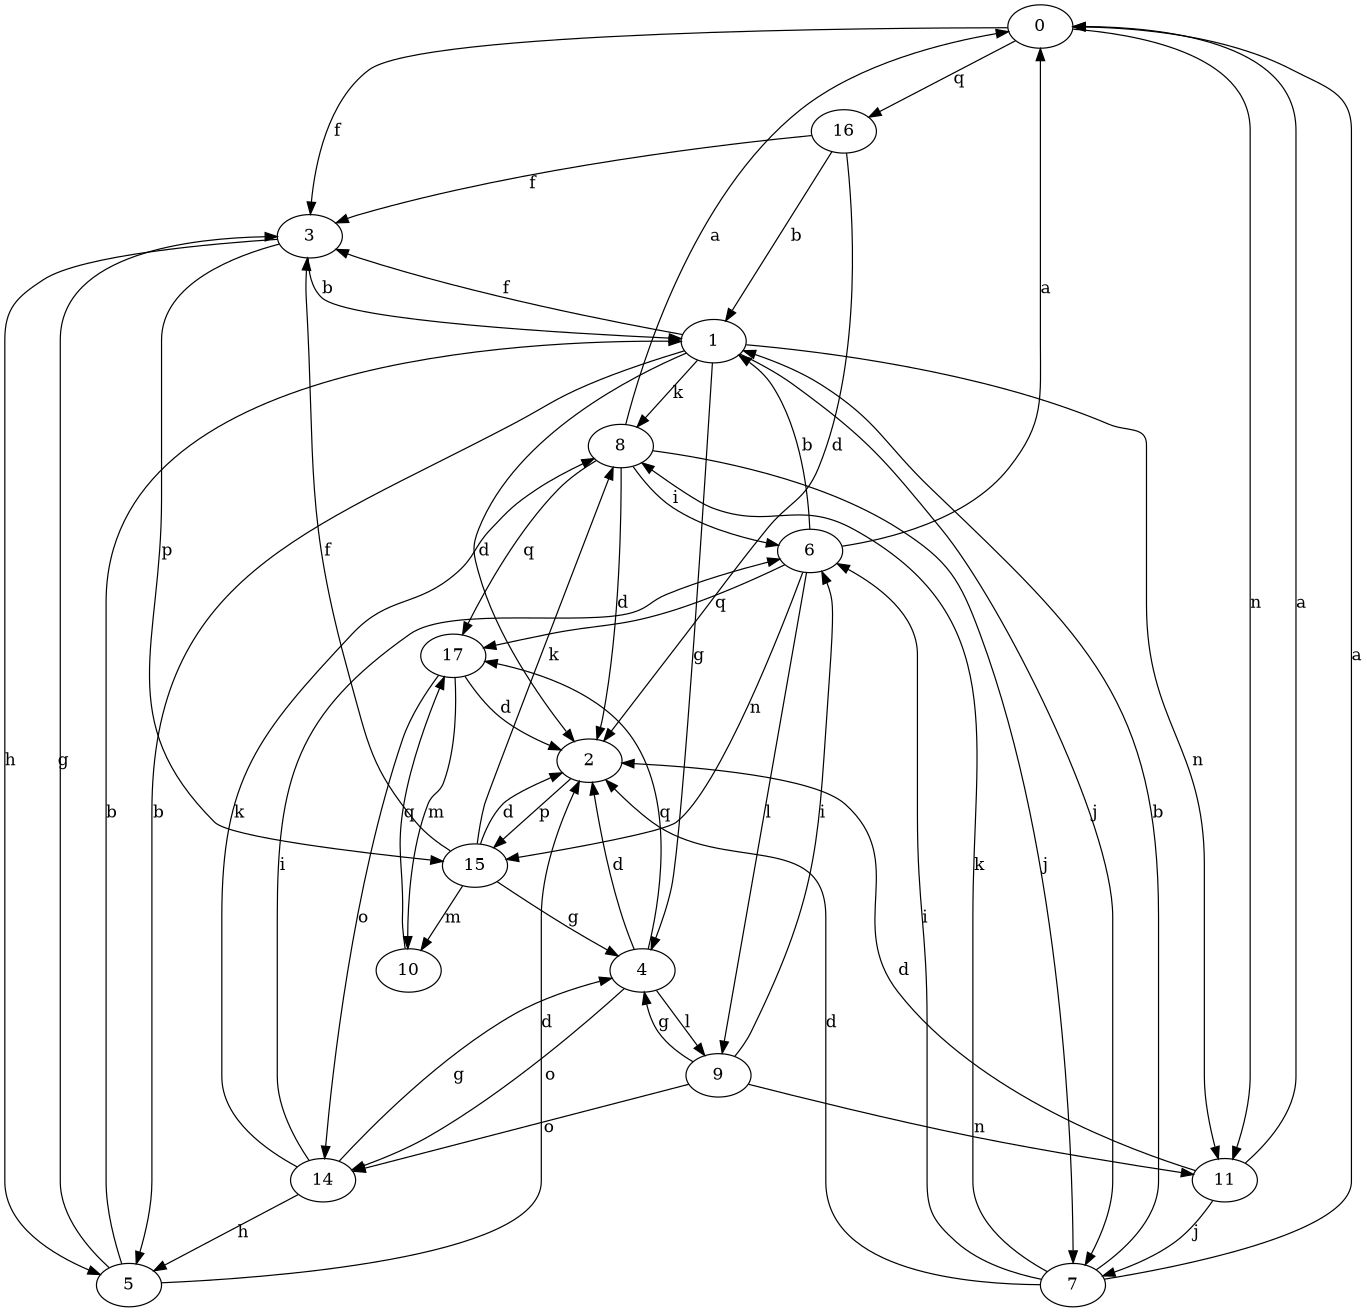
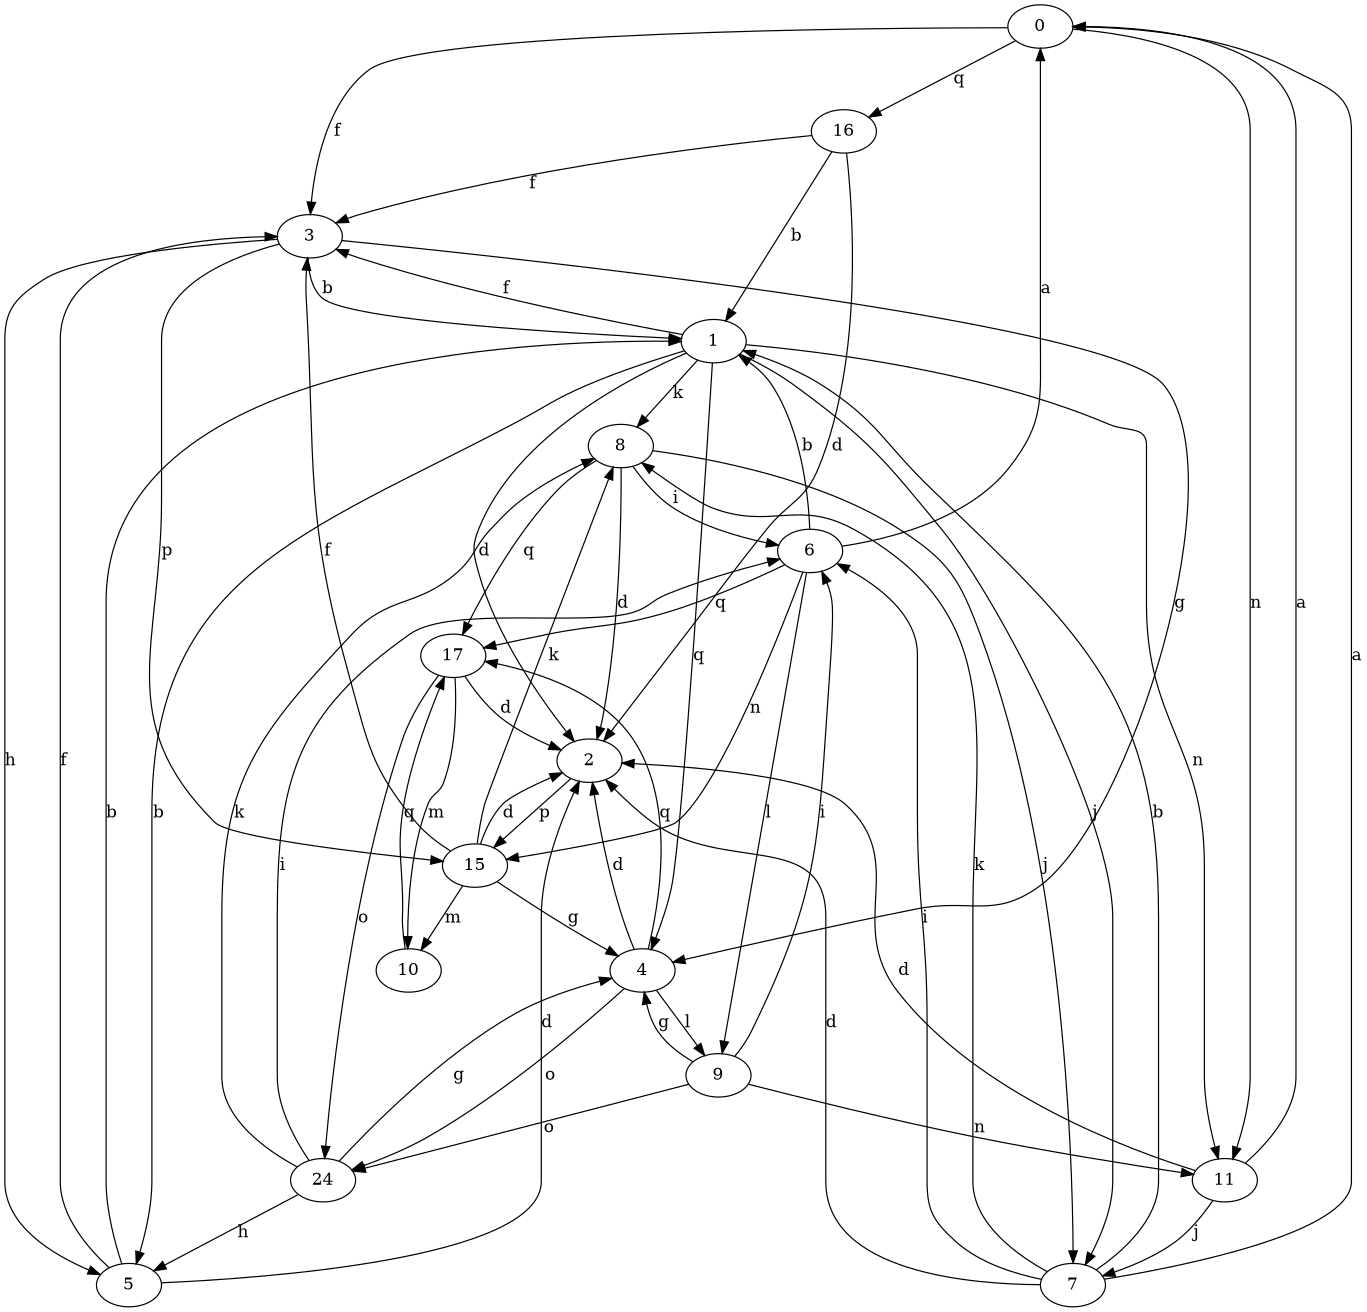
edge "8" -> "0": removed, label "a"
edge "3" -> "4": added, label "g"
edge "1" -> "4": label "g" -> "q"
edge "5" -> "3": label "g" -> "f"
node "14": label "14" -> "24"
